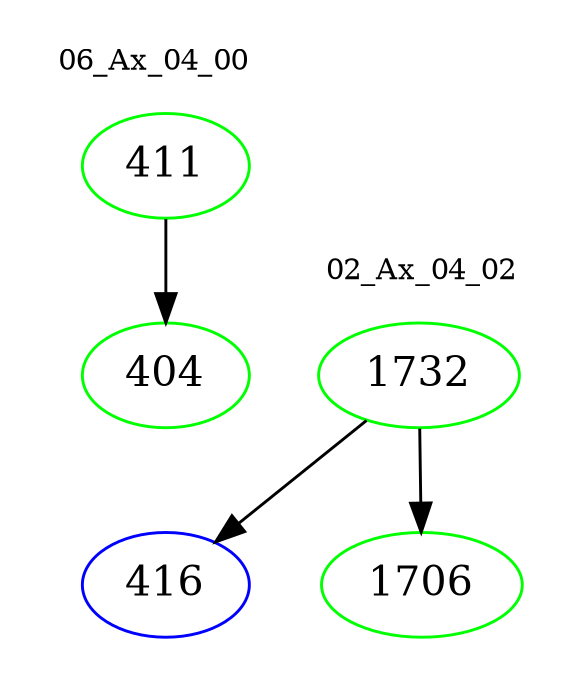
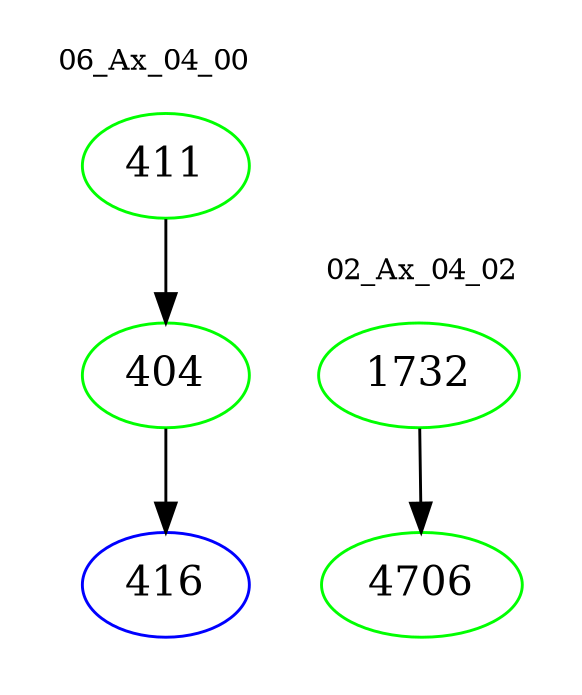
edge "1732" -> "416": now "404" -> "416"
node "1706": label "1706" -> "4706"
